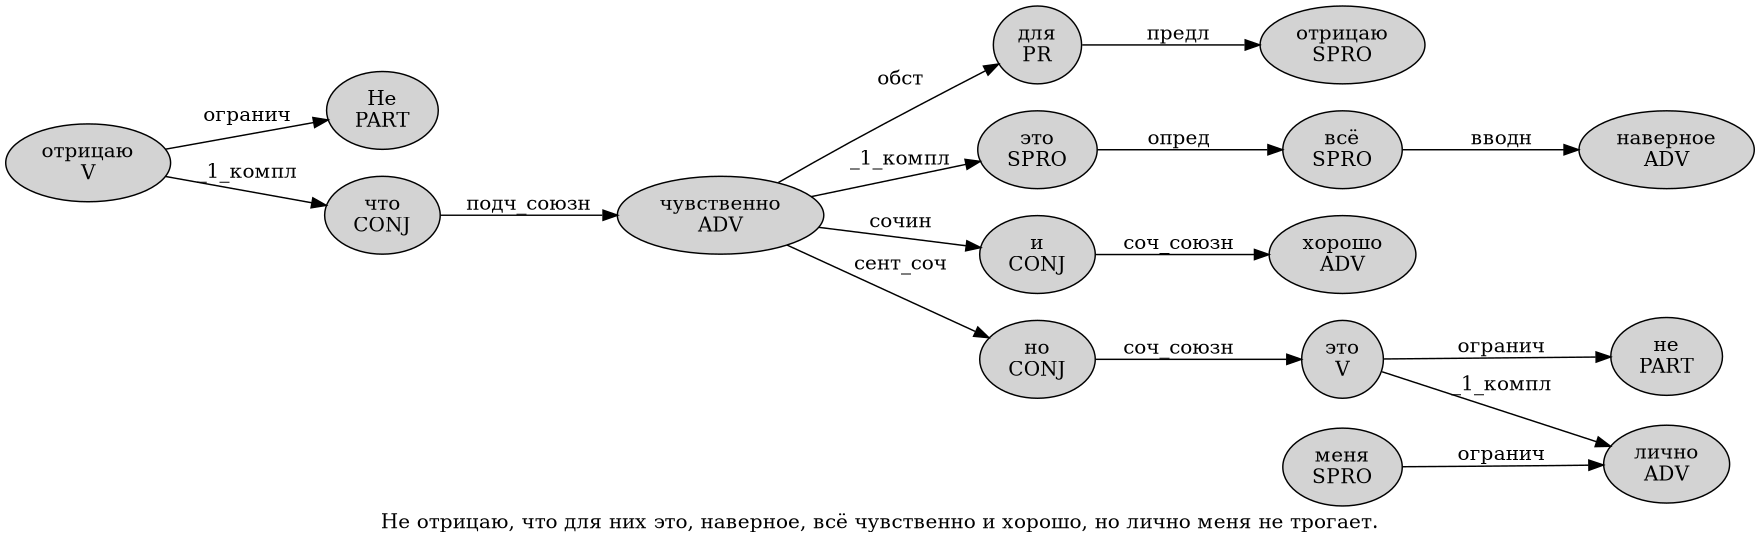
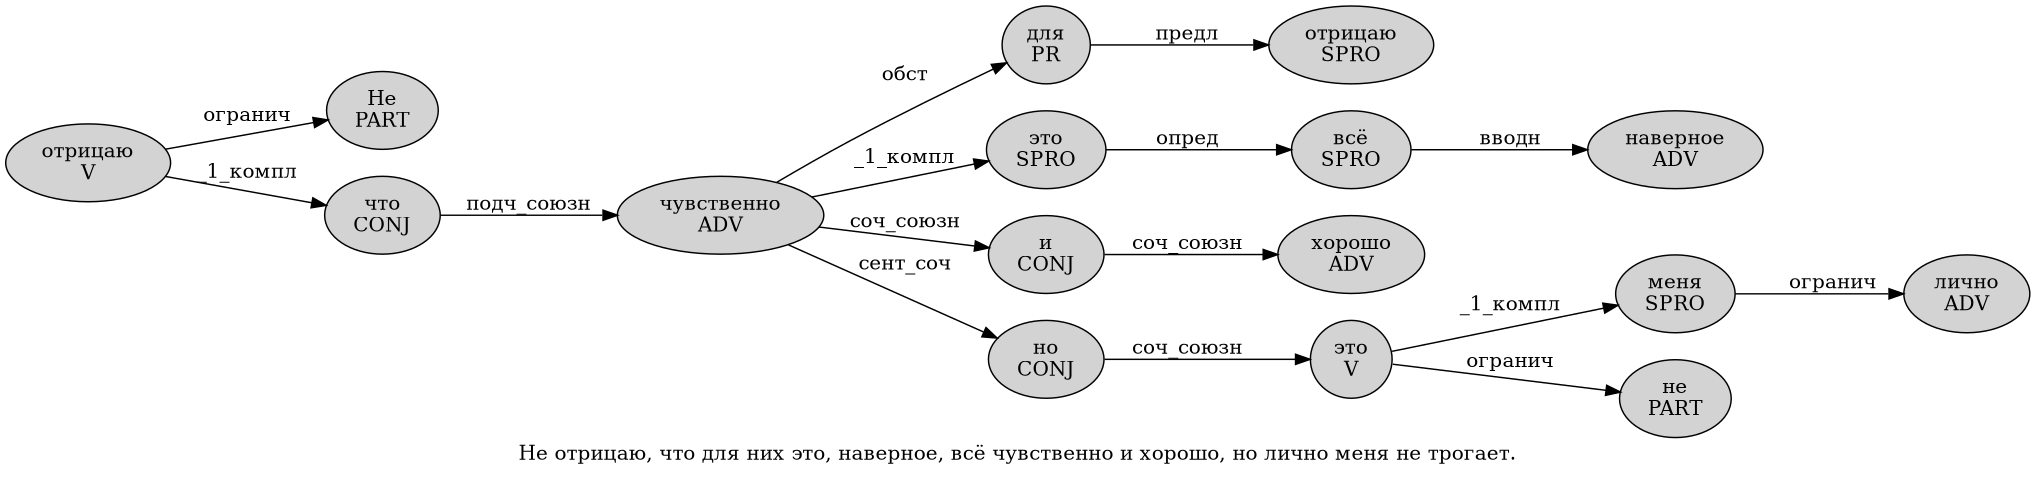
edge "чувственно ADV" -> "и CONJ": label "сочин" -> "соч_союзн"
edge "это V" -> "лично ADV": now "это V" -> "меня SPRO"
